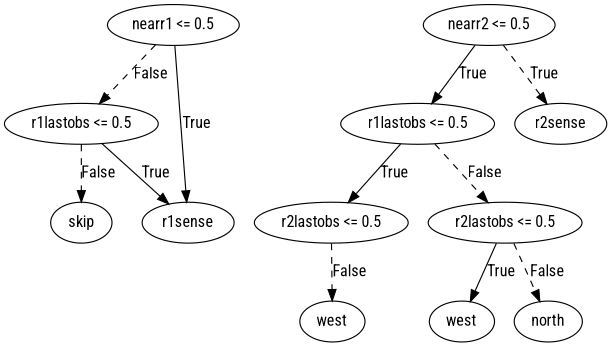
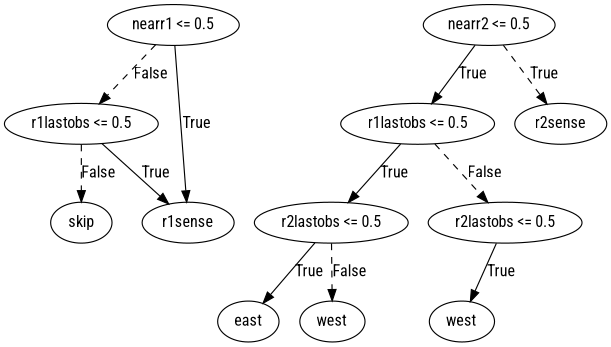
node "east": added
node "north": removed
